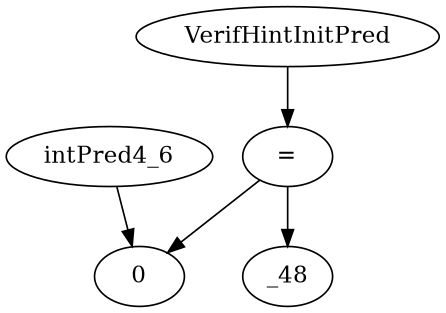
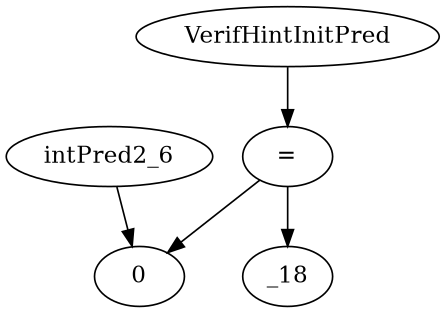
node "intPred4_6": label "intPred4_6" -> "intPred2_6"
node "_48": label "_48" -> "_18"
